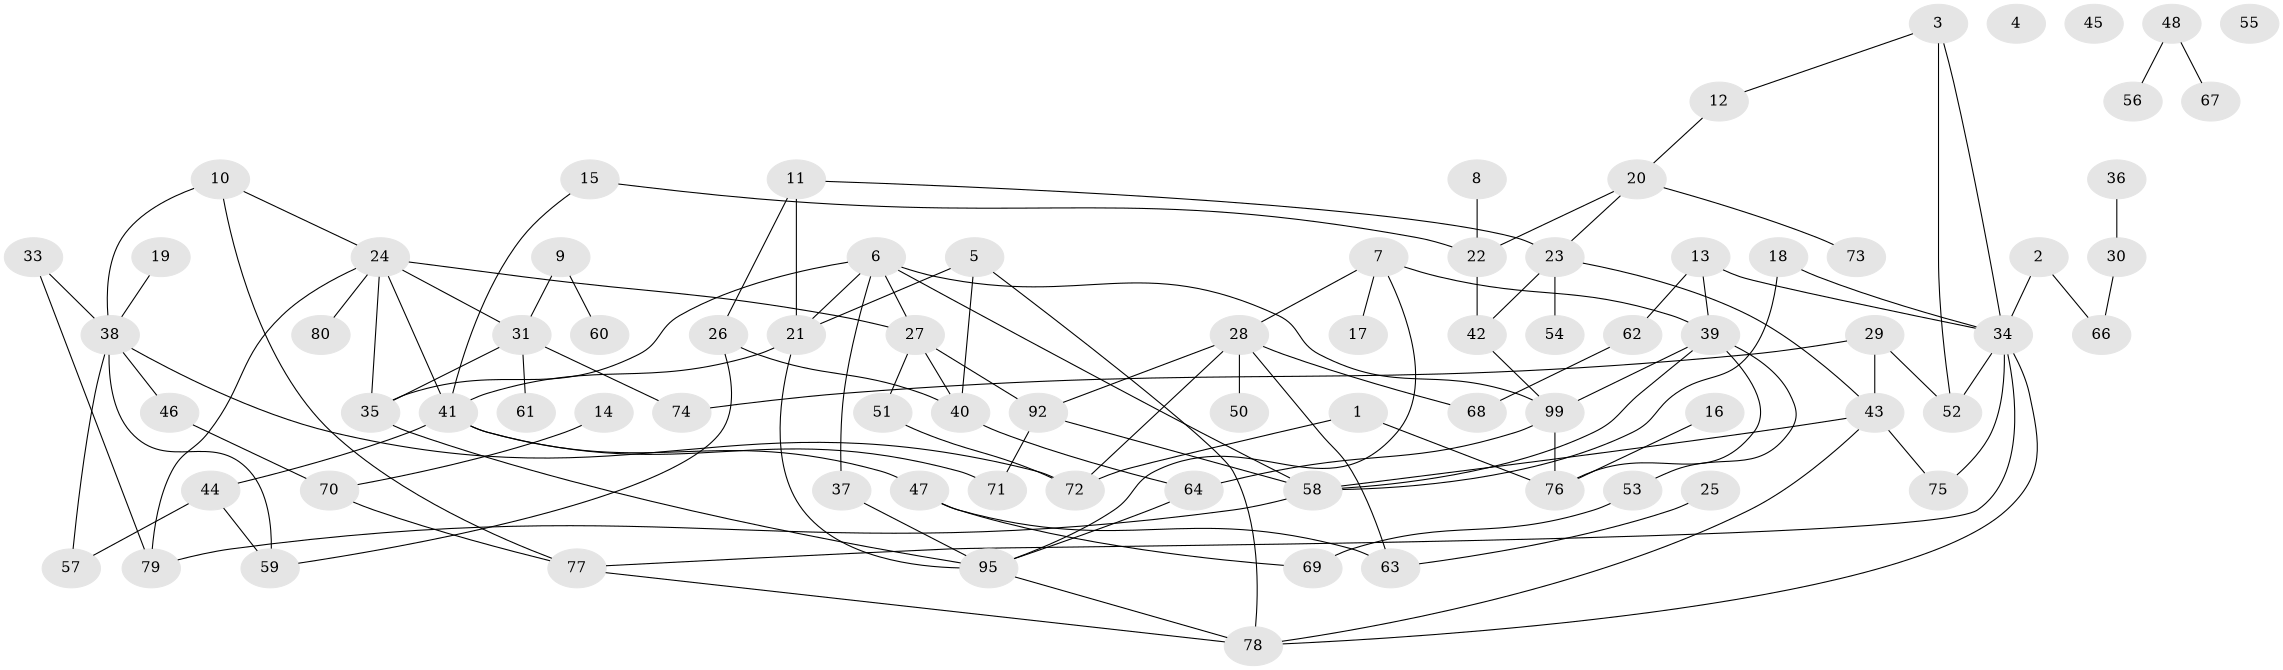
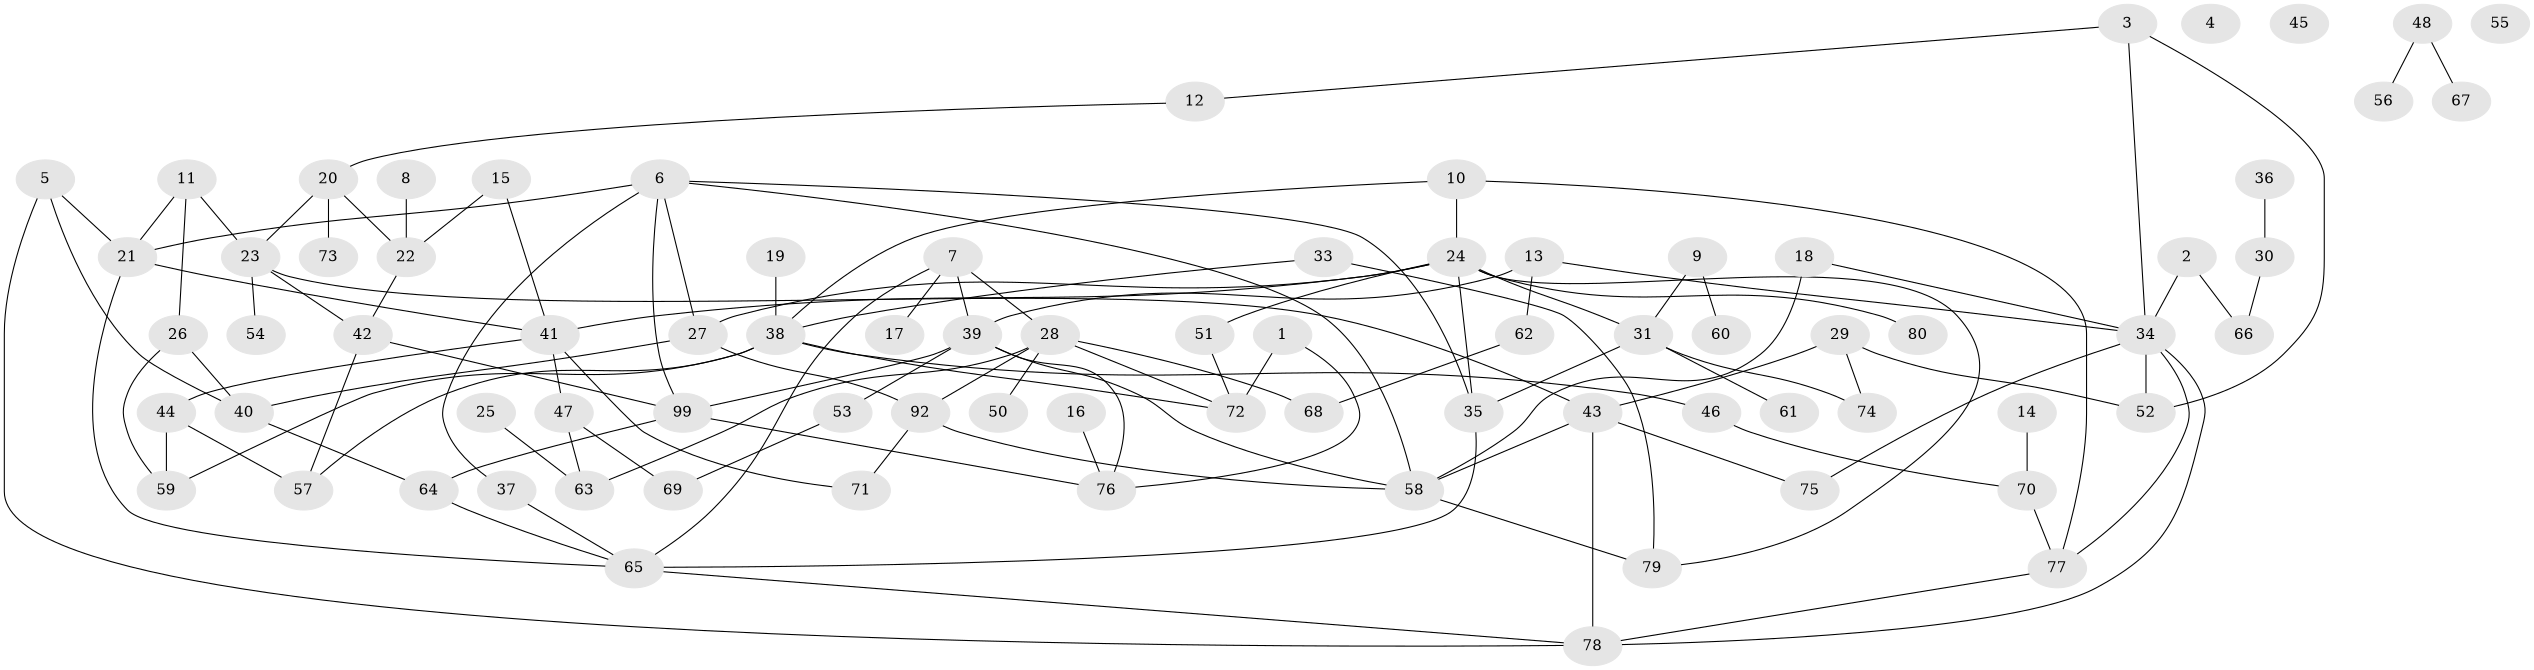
edge "27" -- "51": now "24" -- "51"
edge "42" -- "57": added
node "95": label "95" -> "65"
